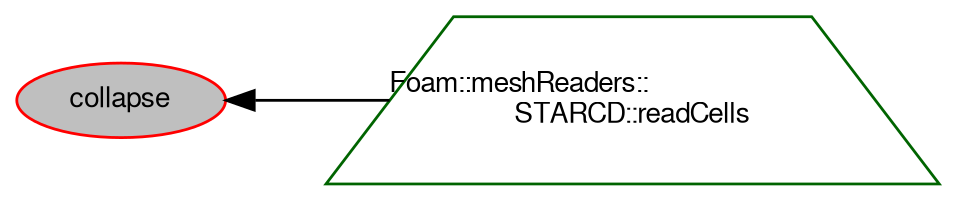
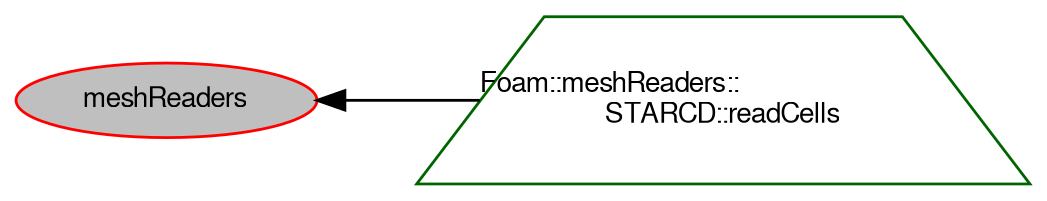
node "collapse": label "collapse" -> "meshReaders"
